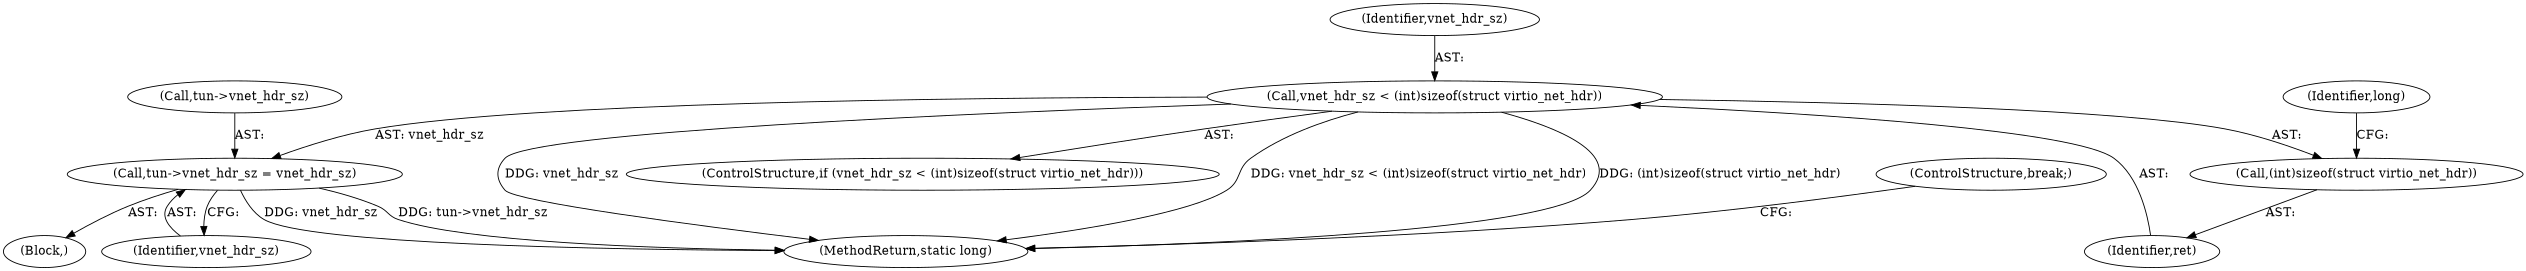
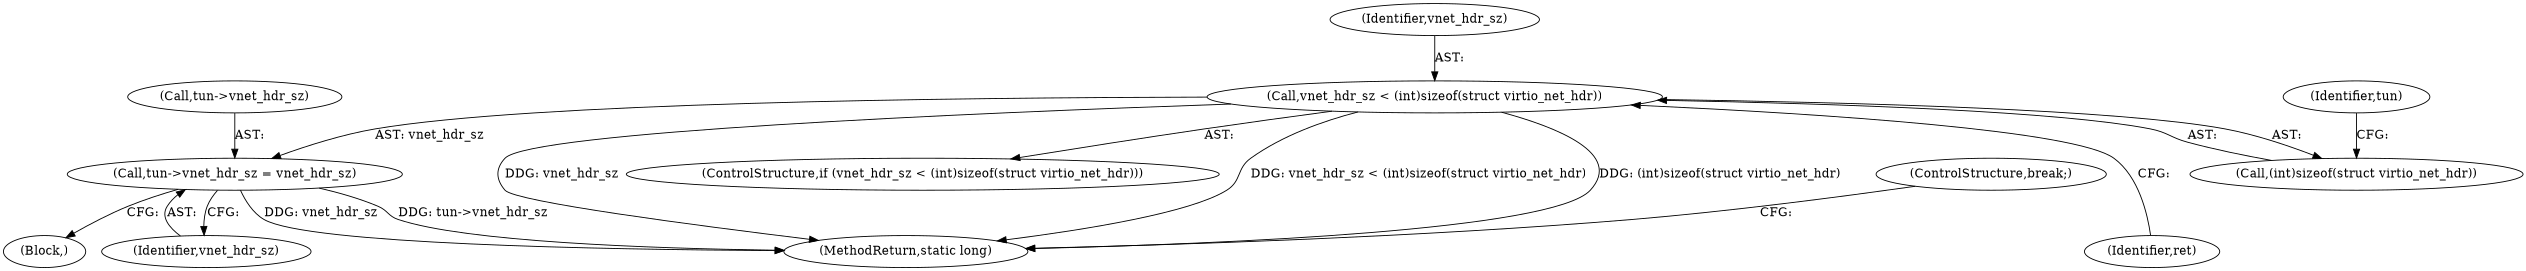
node "(Identifier,long)": label "(Identifier,long)" -> "(Identifier,tun)"
edge "(Identifier,ret)" -> "(Call,vnet_hdr_sz < (int)sizeof(struct virtio_net_hdr))": label "AST: " -> "CFG: "
edge "(Call,(int)sizeof(struct virtio_net_hdr))" -> "(Identifier,ret)": now "(Call,(int)sizeof(struct virtio_net_hdr))" -> "(Call,vnet_hdr_sz < (int)sizeof(struct virtio_net_hdr))"
edge "(Call,tun->vnet_hdr_sz = vnet_hdr_sz)" -> "(Block,)": label "AST: " -> "CFG: "
